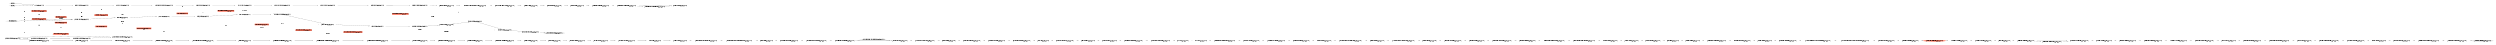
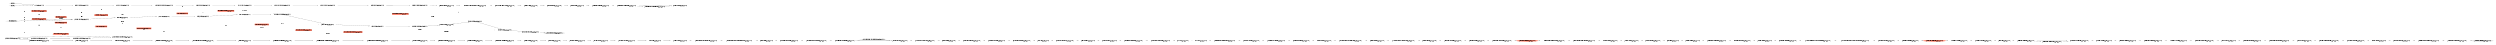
node "s_projectJoinDao = projectJoinDao@@@80@@@['1', '1', '0']": fillcolor white -> tomato
